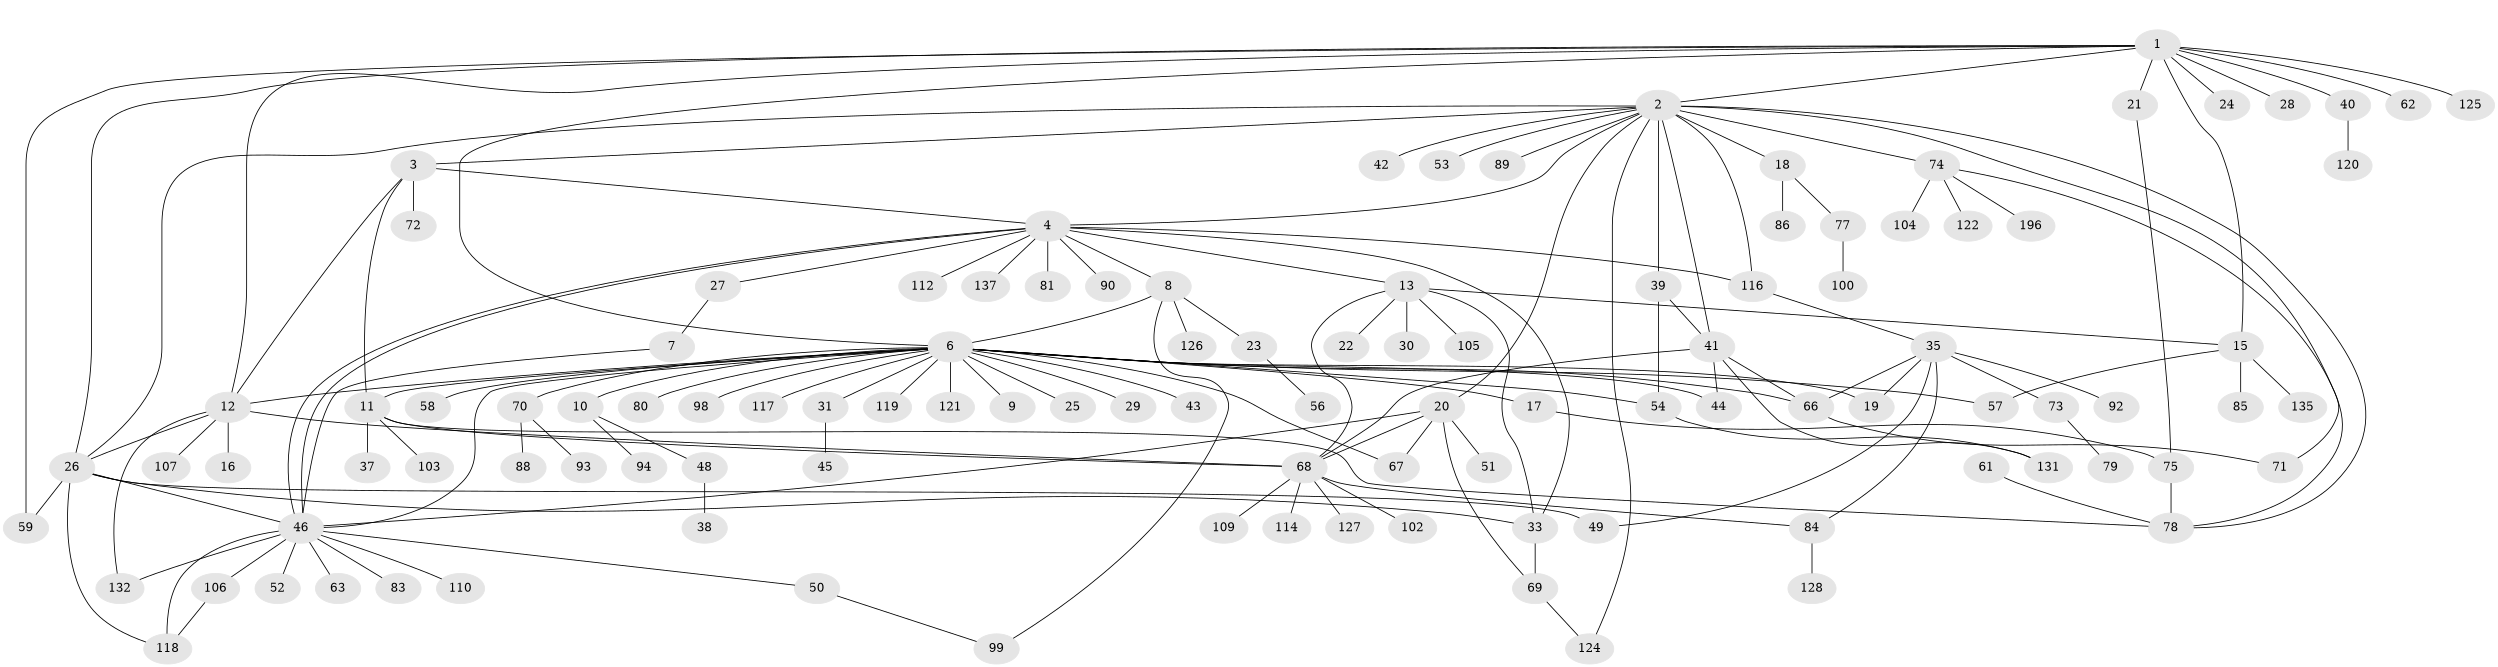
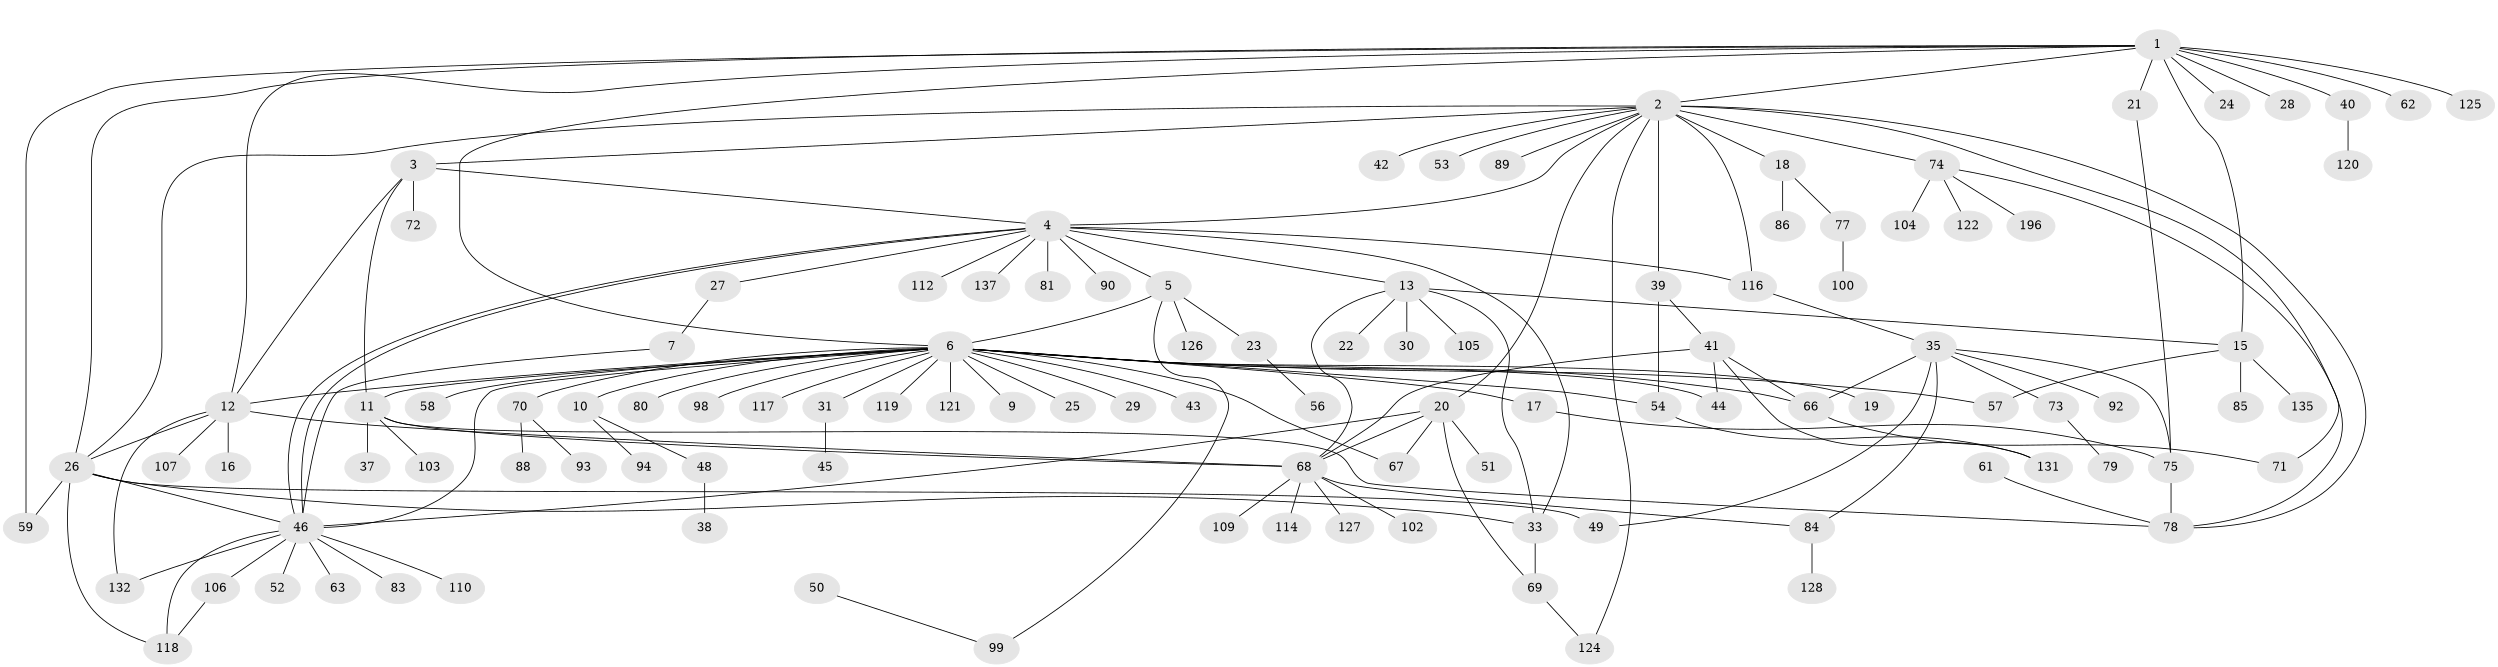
edge "2" -- "41": removed
node "8": label "8" -> "5"
edge "35" -- "19": now "35" -- "75"
edge "46" -- "50": removed
